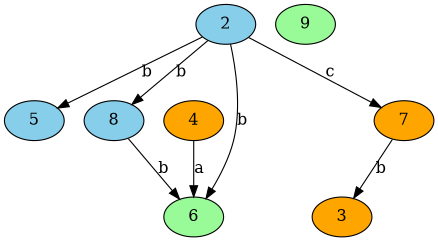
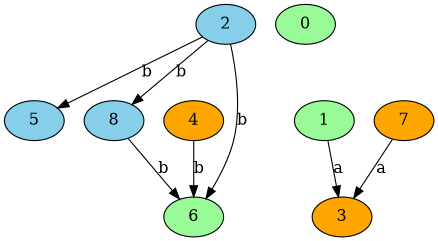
node "9": label "9" -> "0"
edge "2" -> "7": removed, label "c"
node "1": added
edge "4" -> "6": label "a" -> "b"
edge "7" -> "3": label "b" -> "a"
